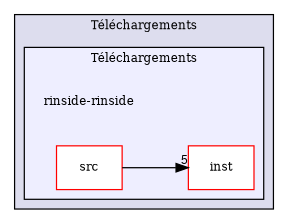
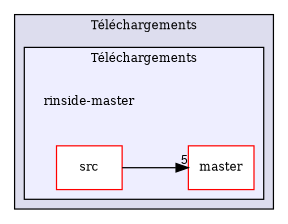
node "rinside-rinside": label "rinside-rinside" -> "rinside-master"
node "inst": label "inst" -> "master"
